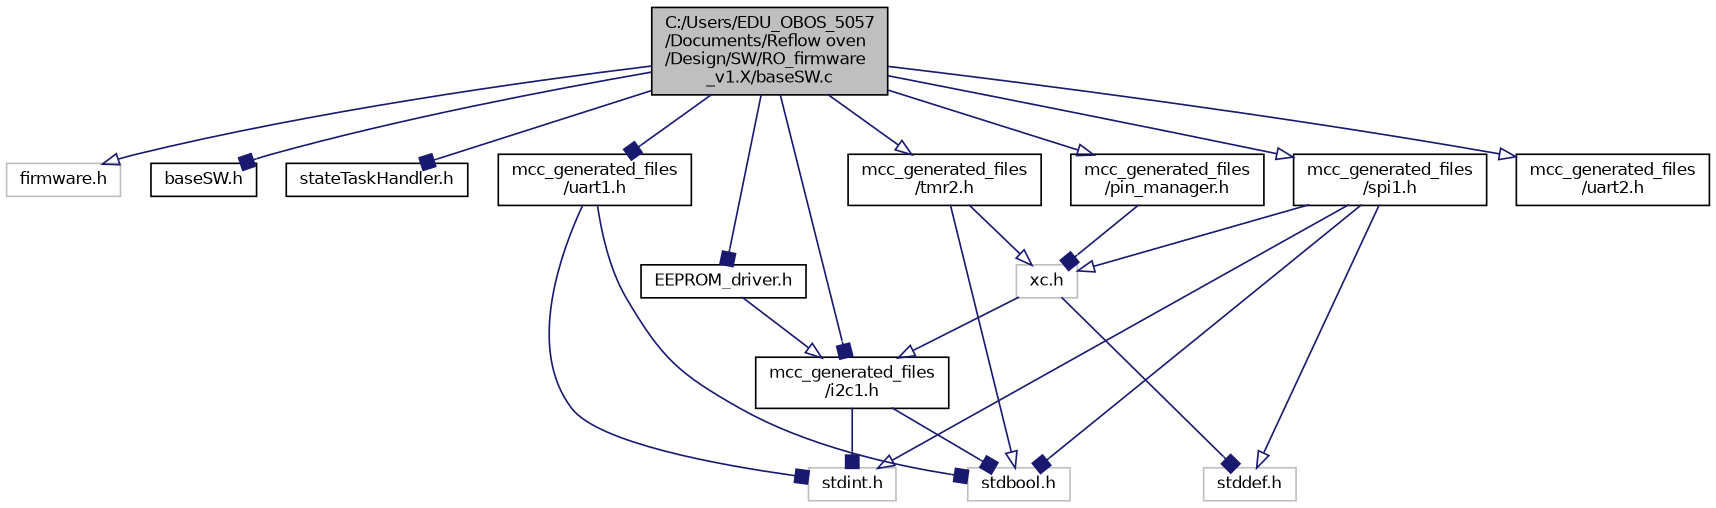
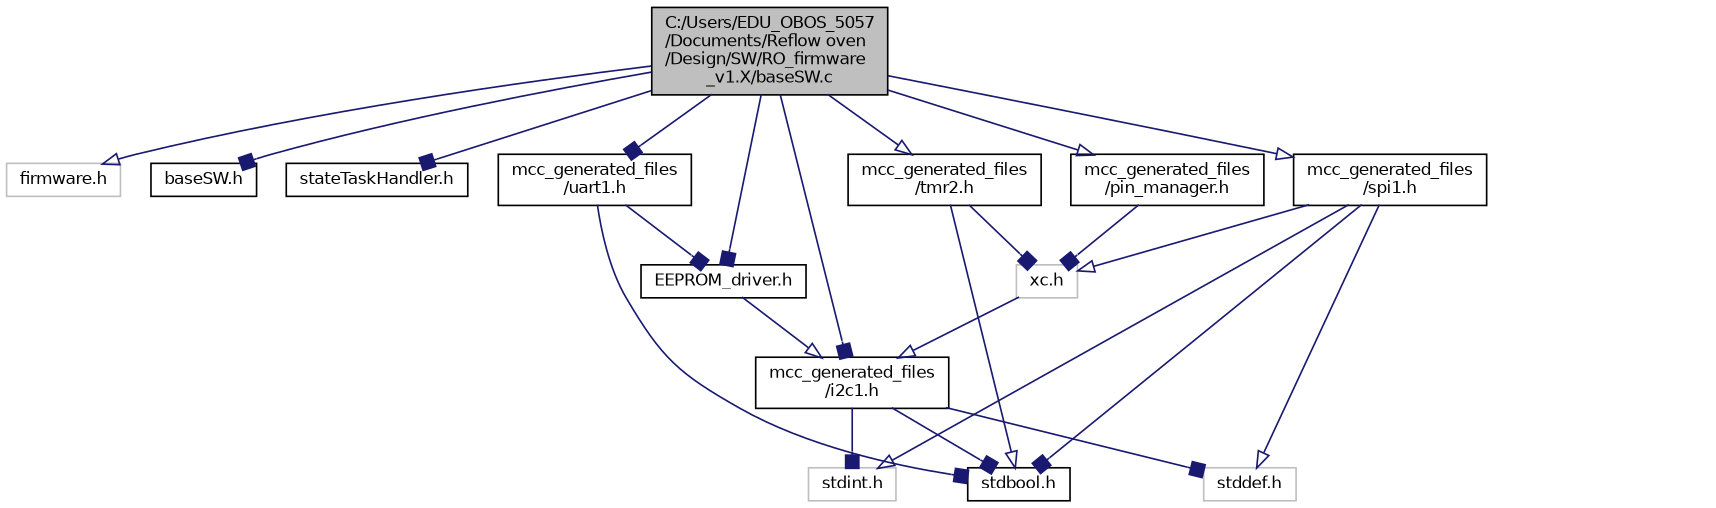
node "mcc_generated_files /uart2.h": removed
edge "mcc_generated_files /tmr2.h" -> "xc.h": arrowhead onormal -> box
edge "xc.h" -> "stddef.h": now "mcc_generated_files /i2c1.h" -> "stddef.h"
edge "mcc_generated_files /uart1.h" -> "stdint.h": now "mcc_generated_files /uart1.h" -> "EEPROM_driver.h"
node "stdbool.h": color grey75 -> black
